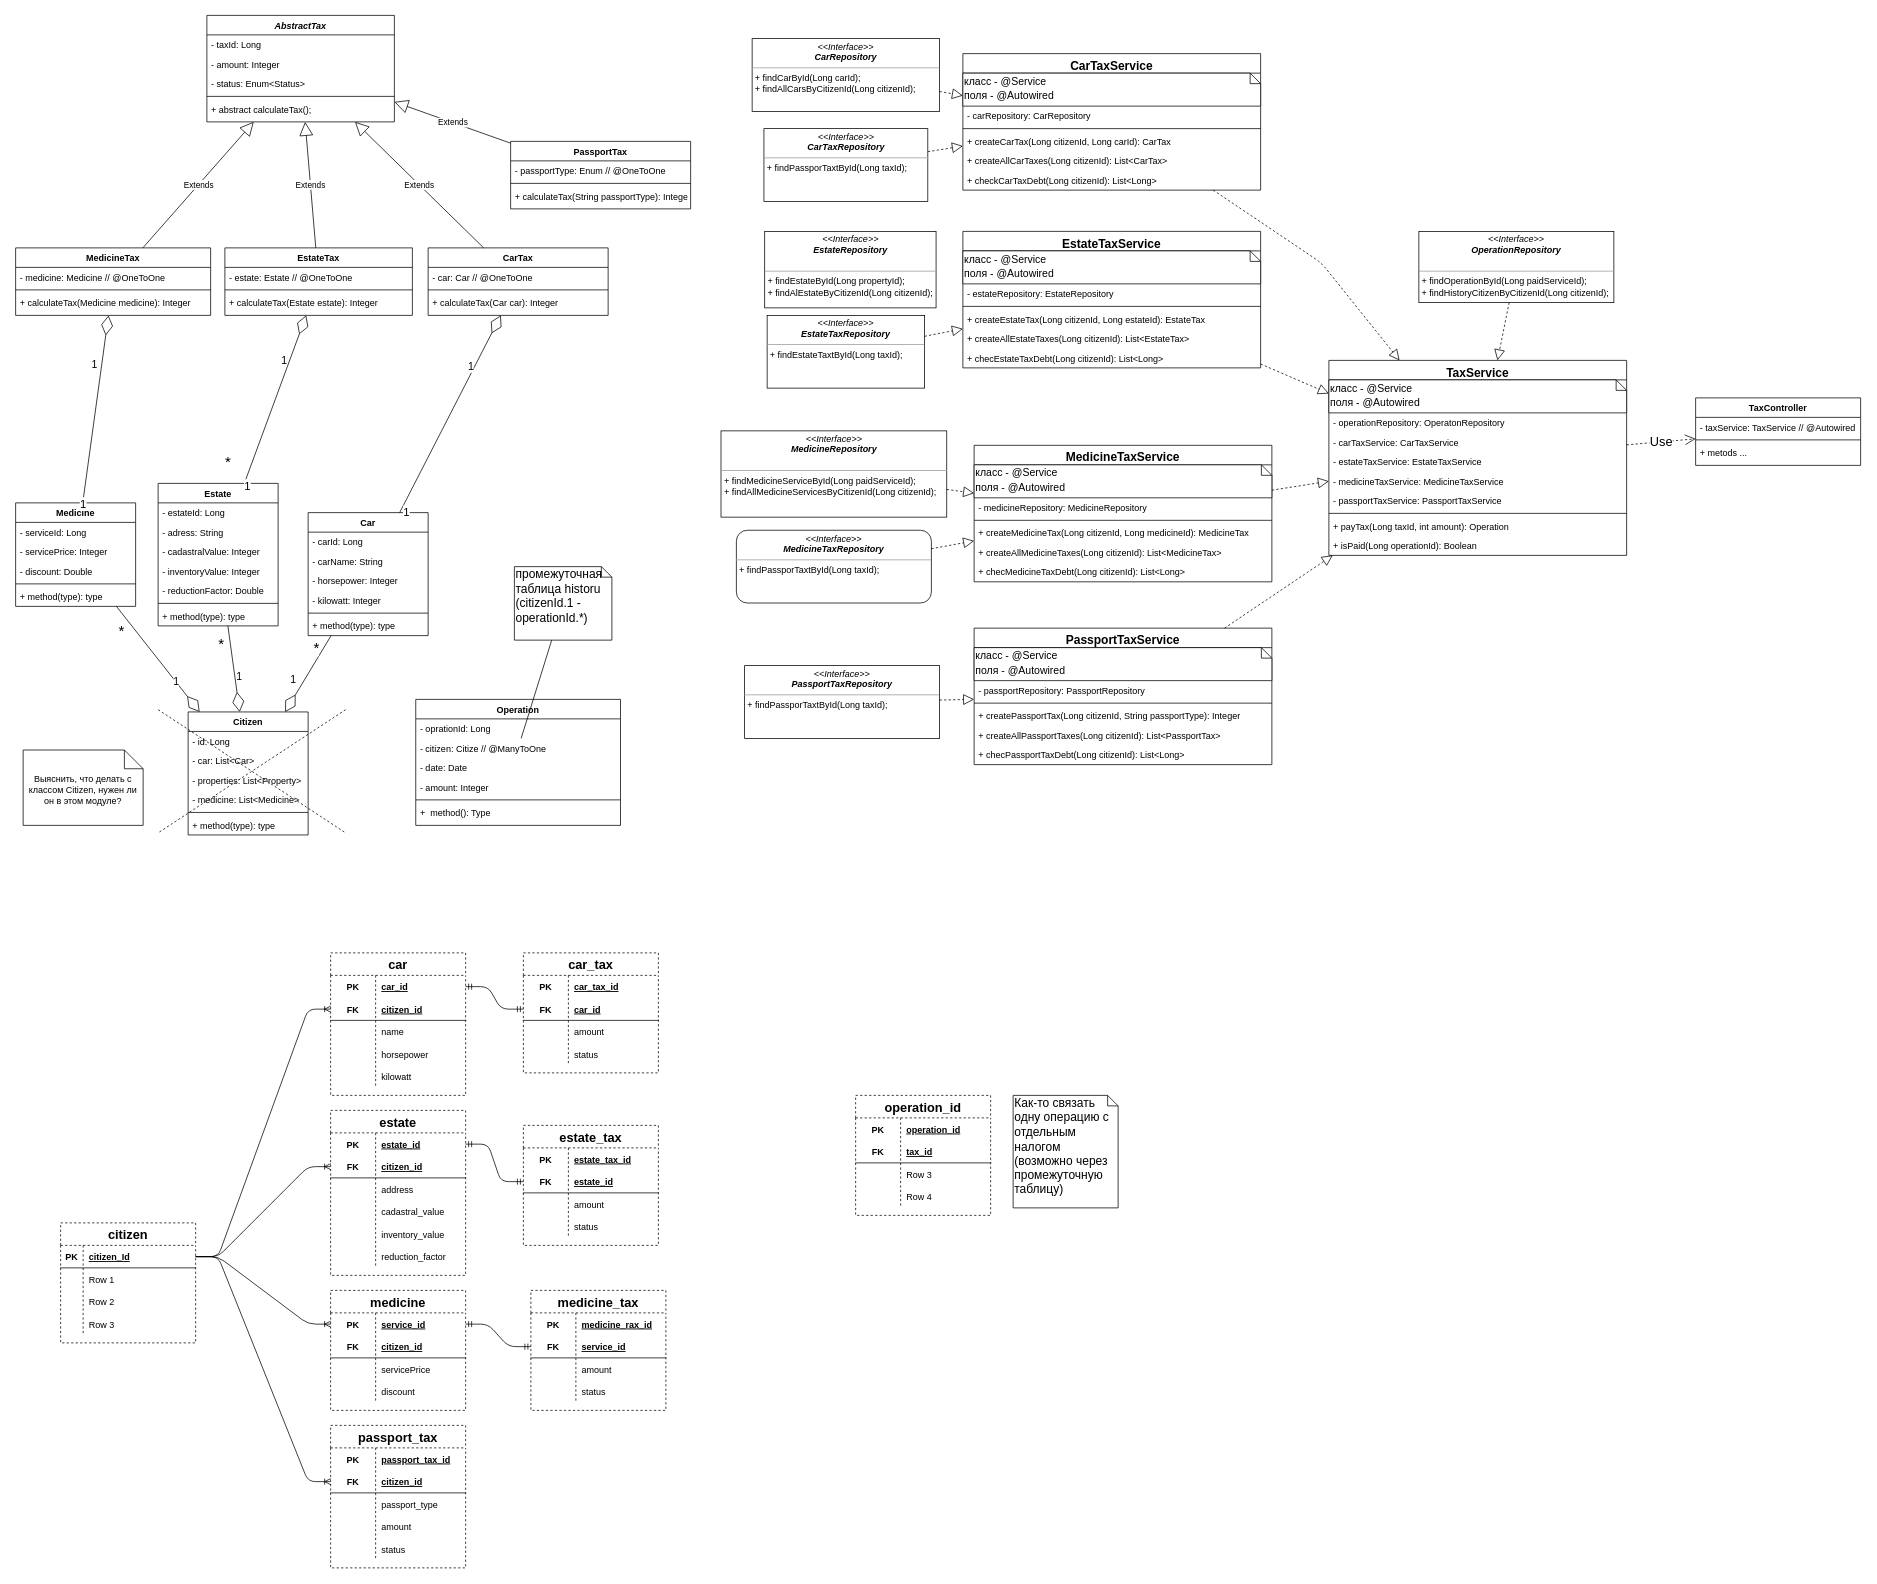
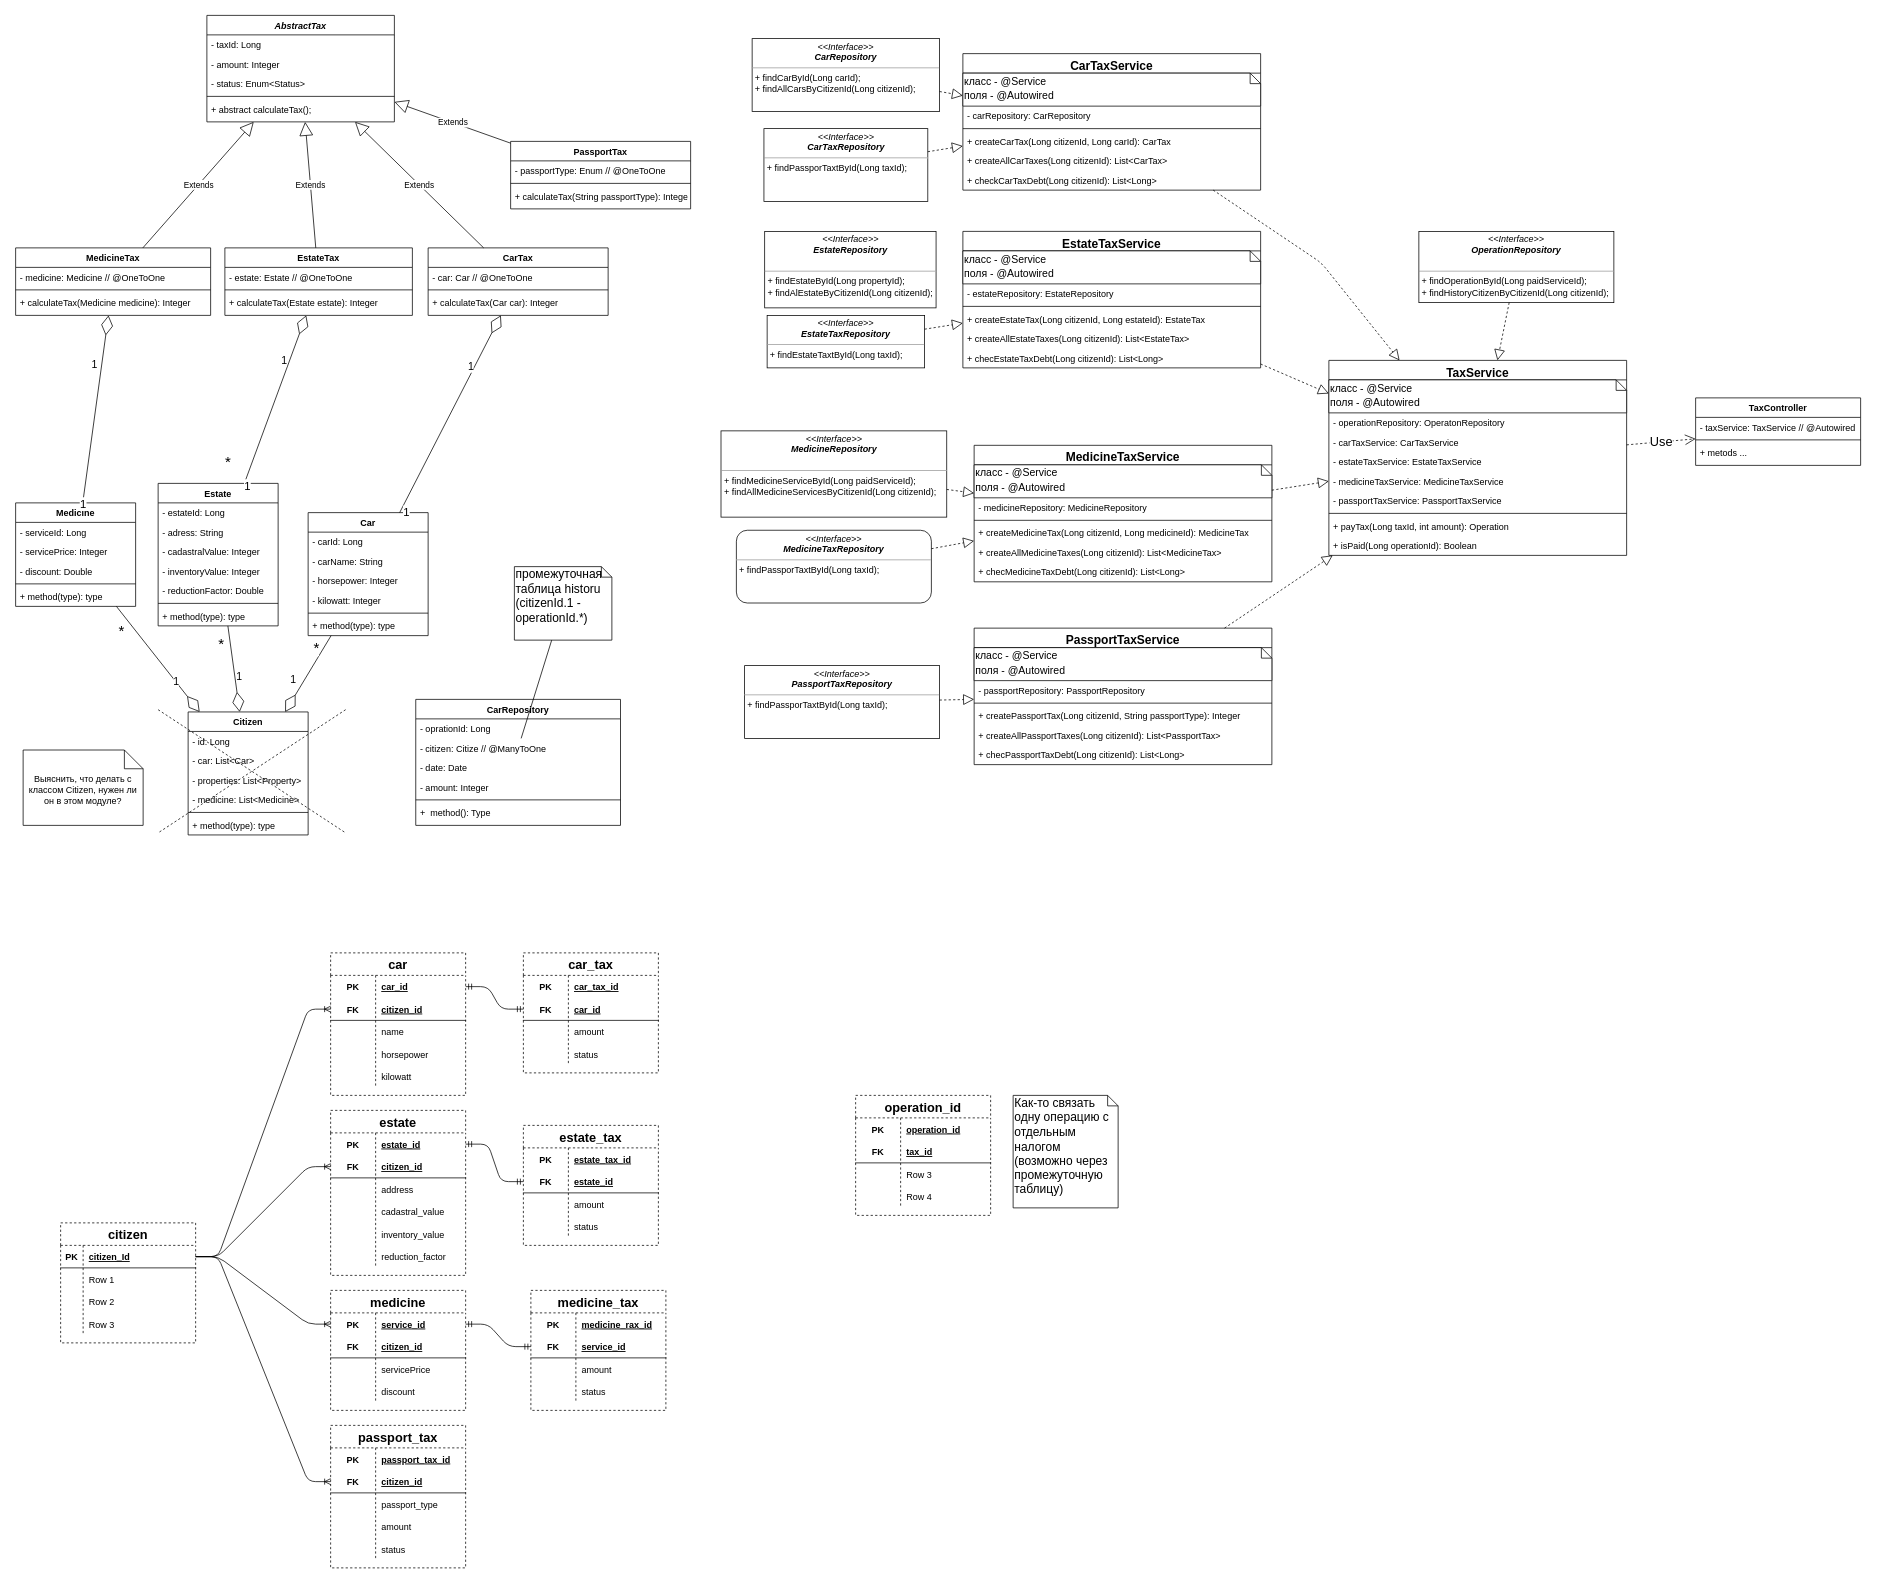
node "<<Interface>> EstateTaxRepository + findEstateTaxtById(Long taxId);": size 158x73 -> 158x53
node "Operation": label "Operation" -> "CarRepository"
